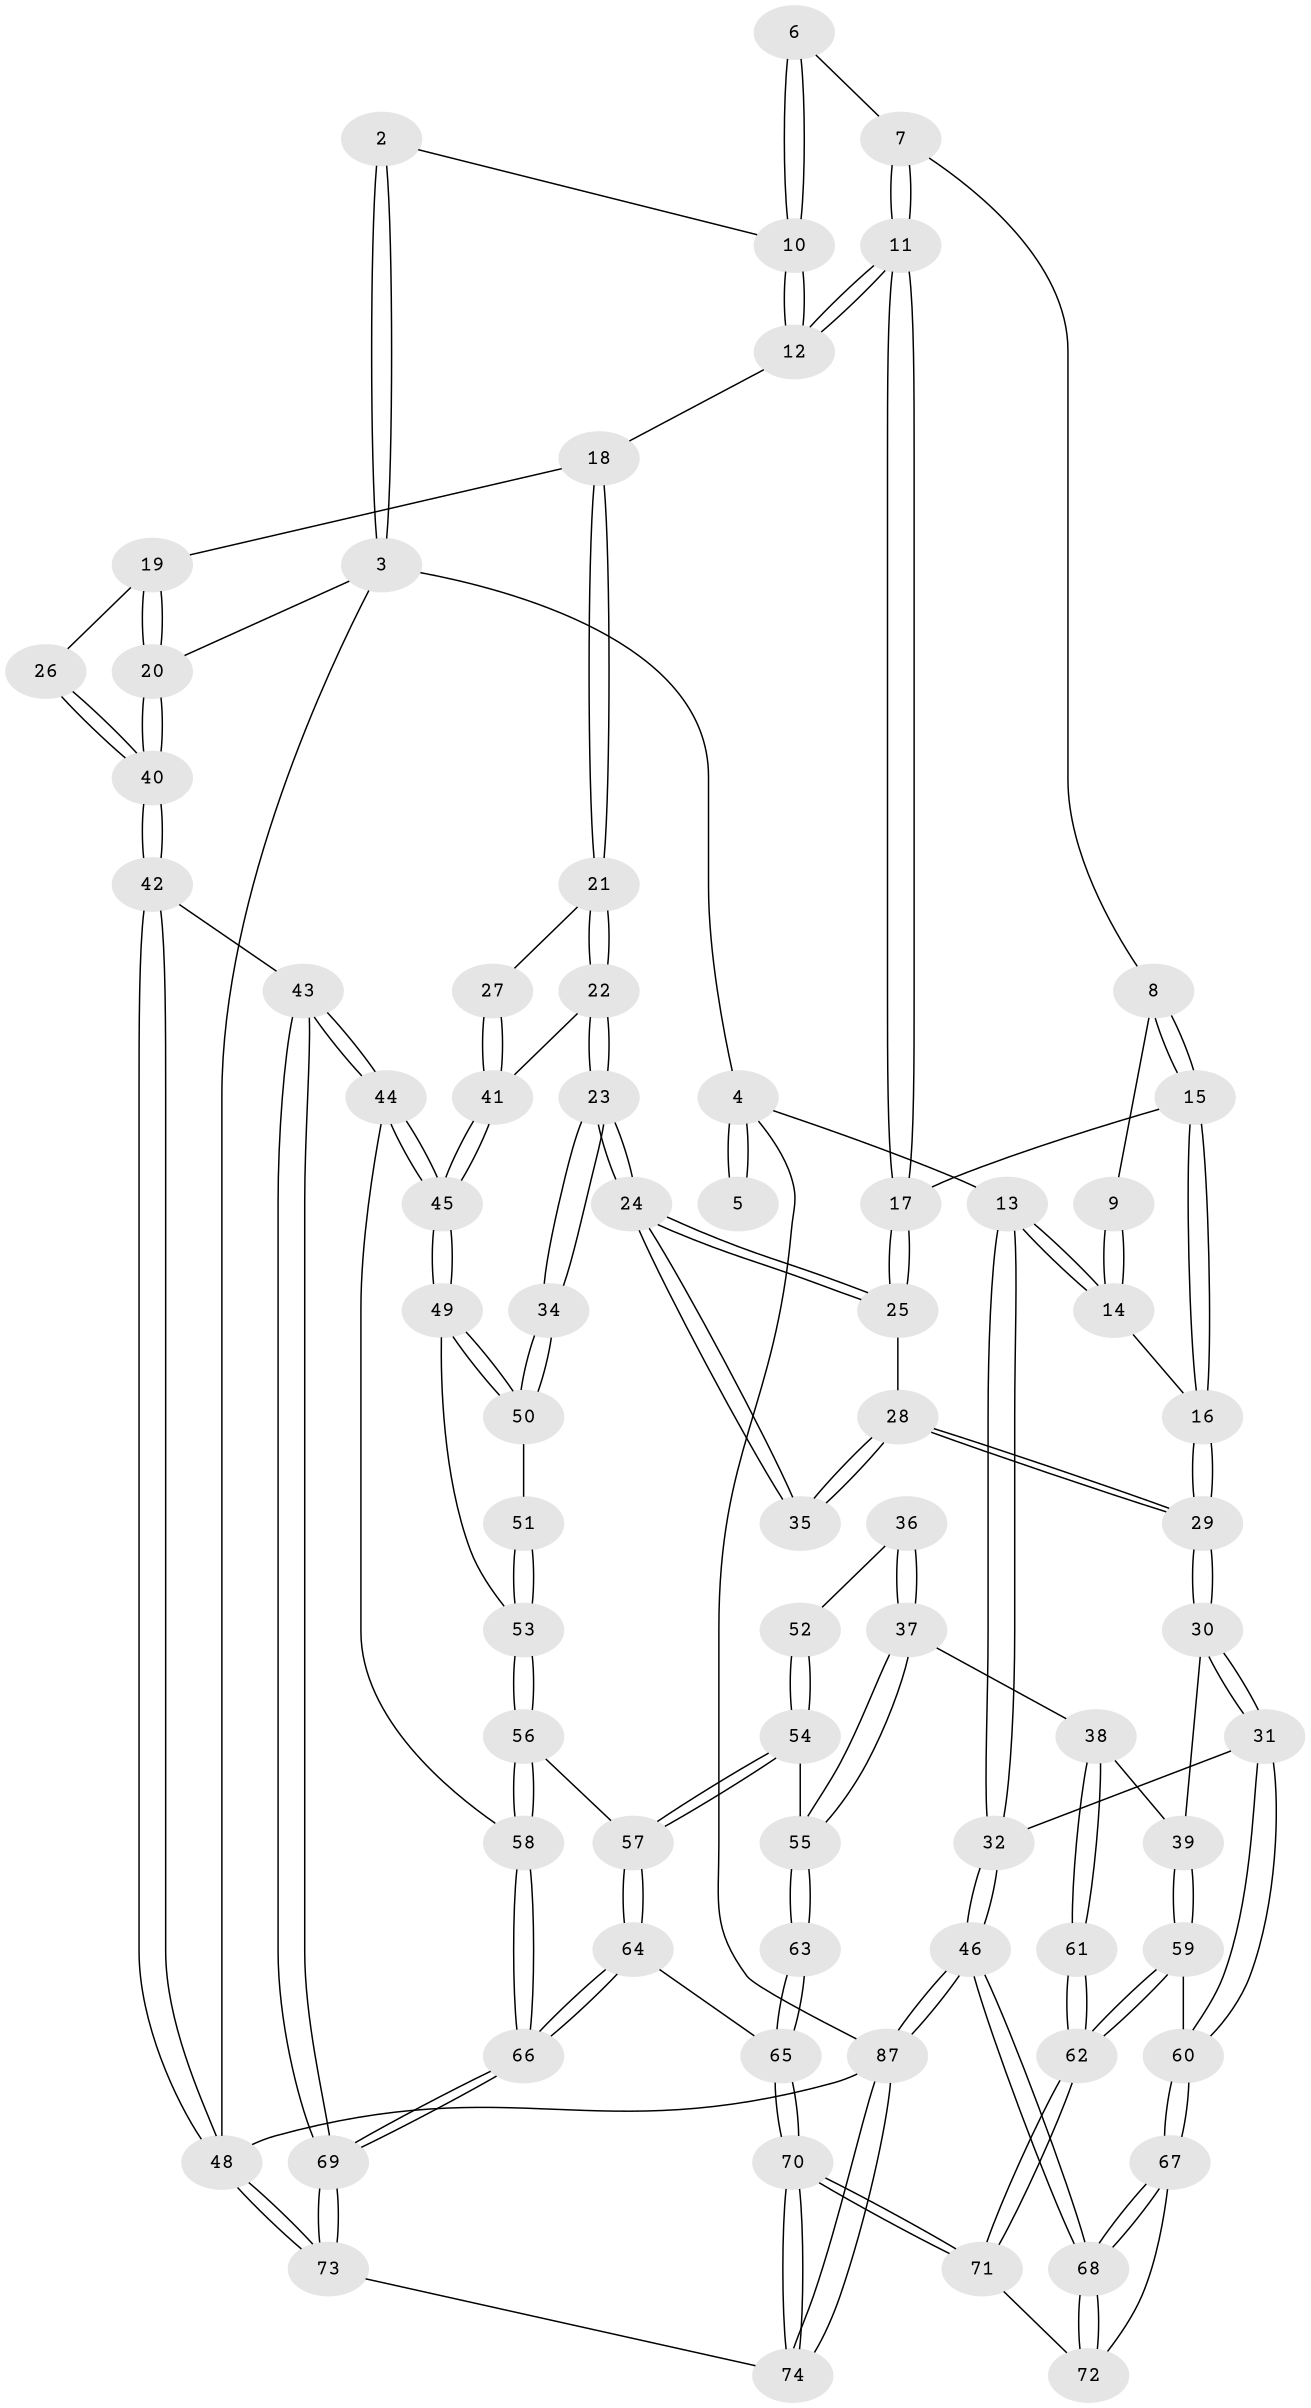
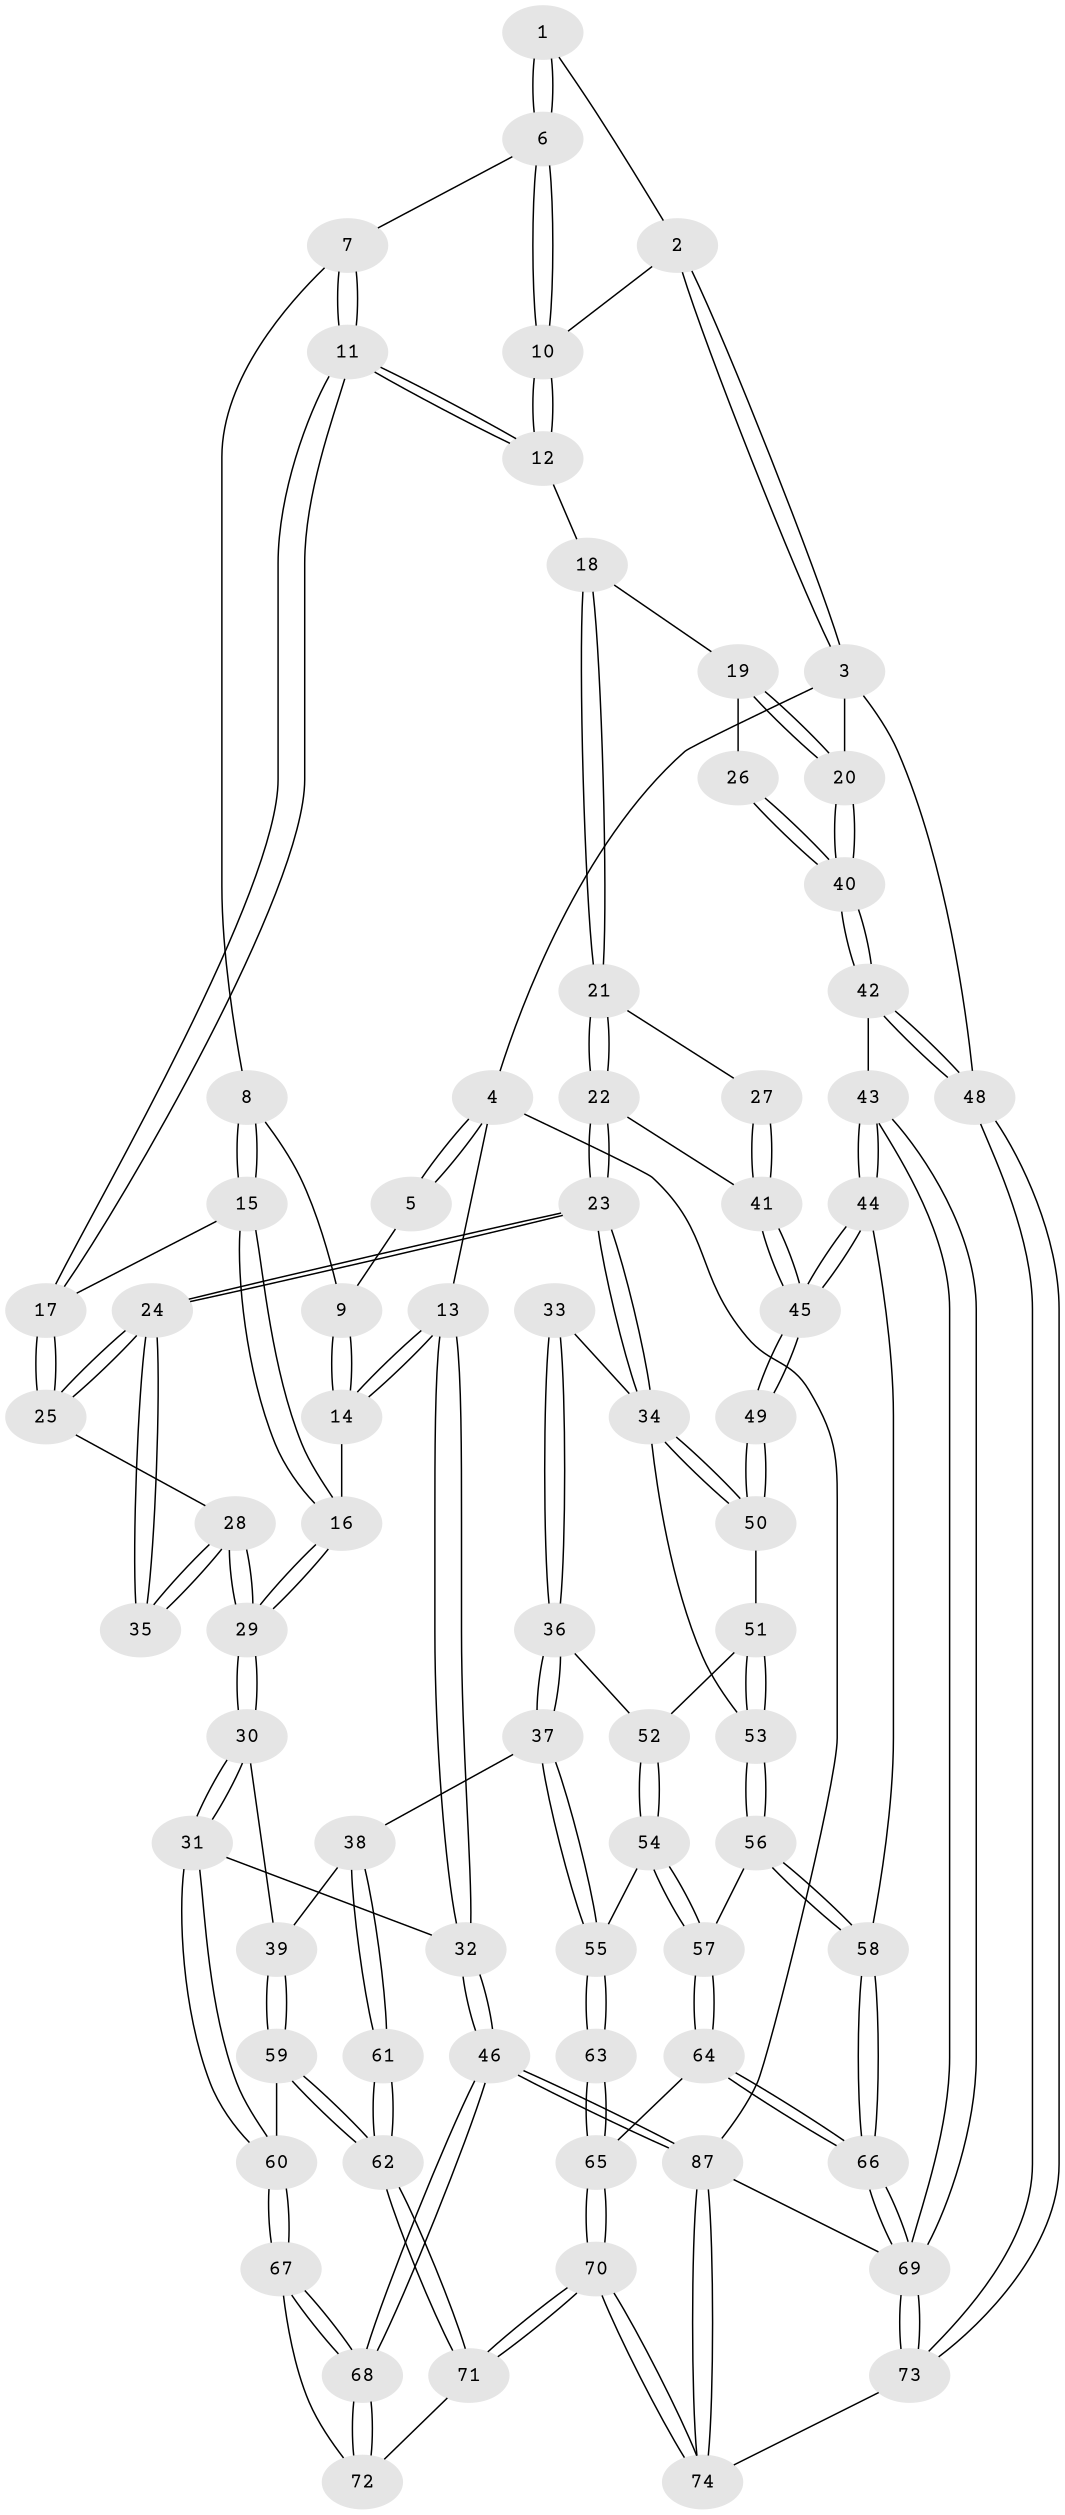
node "1": added
edge "5" -- "9": added
node "33": added
edge "49" -- "53": now "34" -- "53"
edge "51" -- "52": added
edge "87" -- "48": now "87" -- "69"
